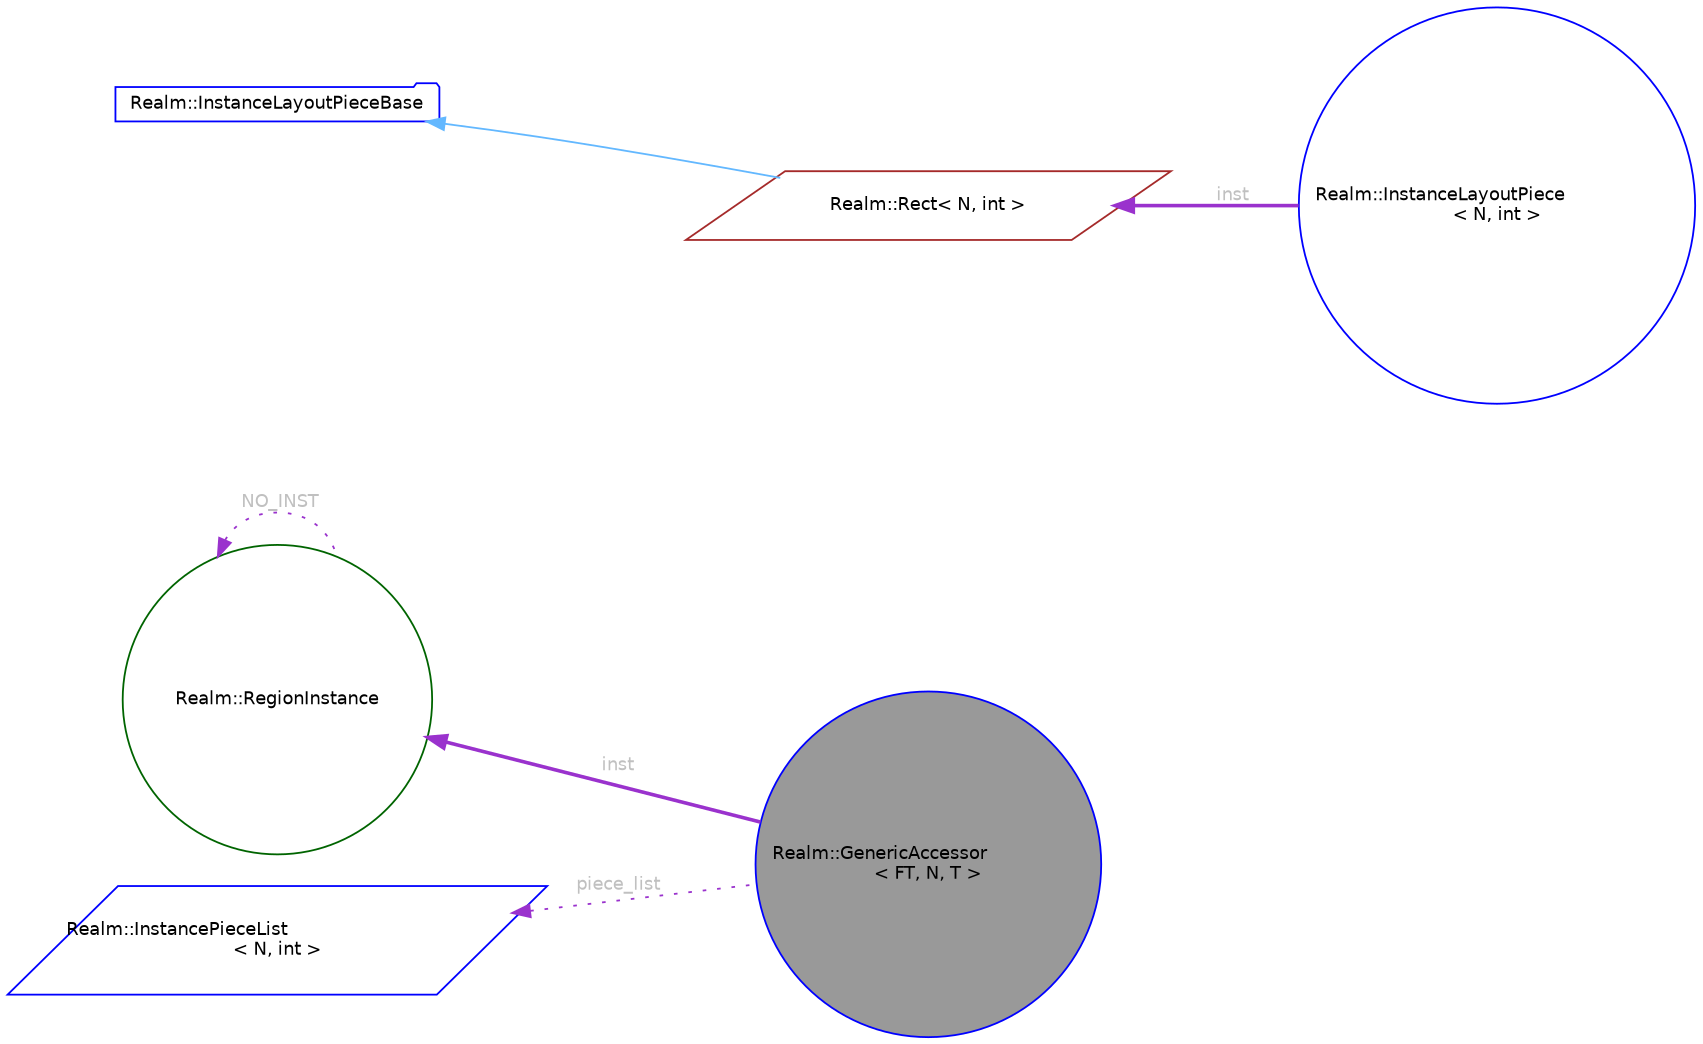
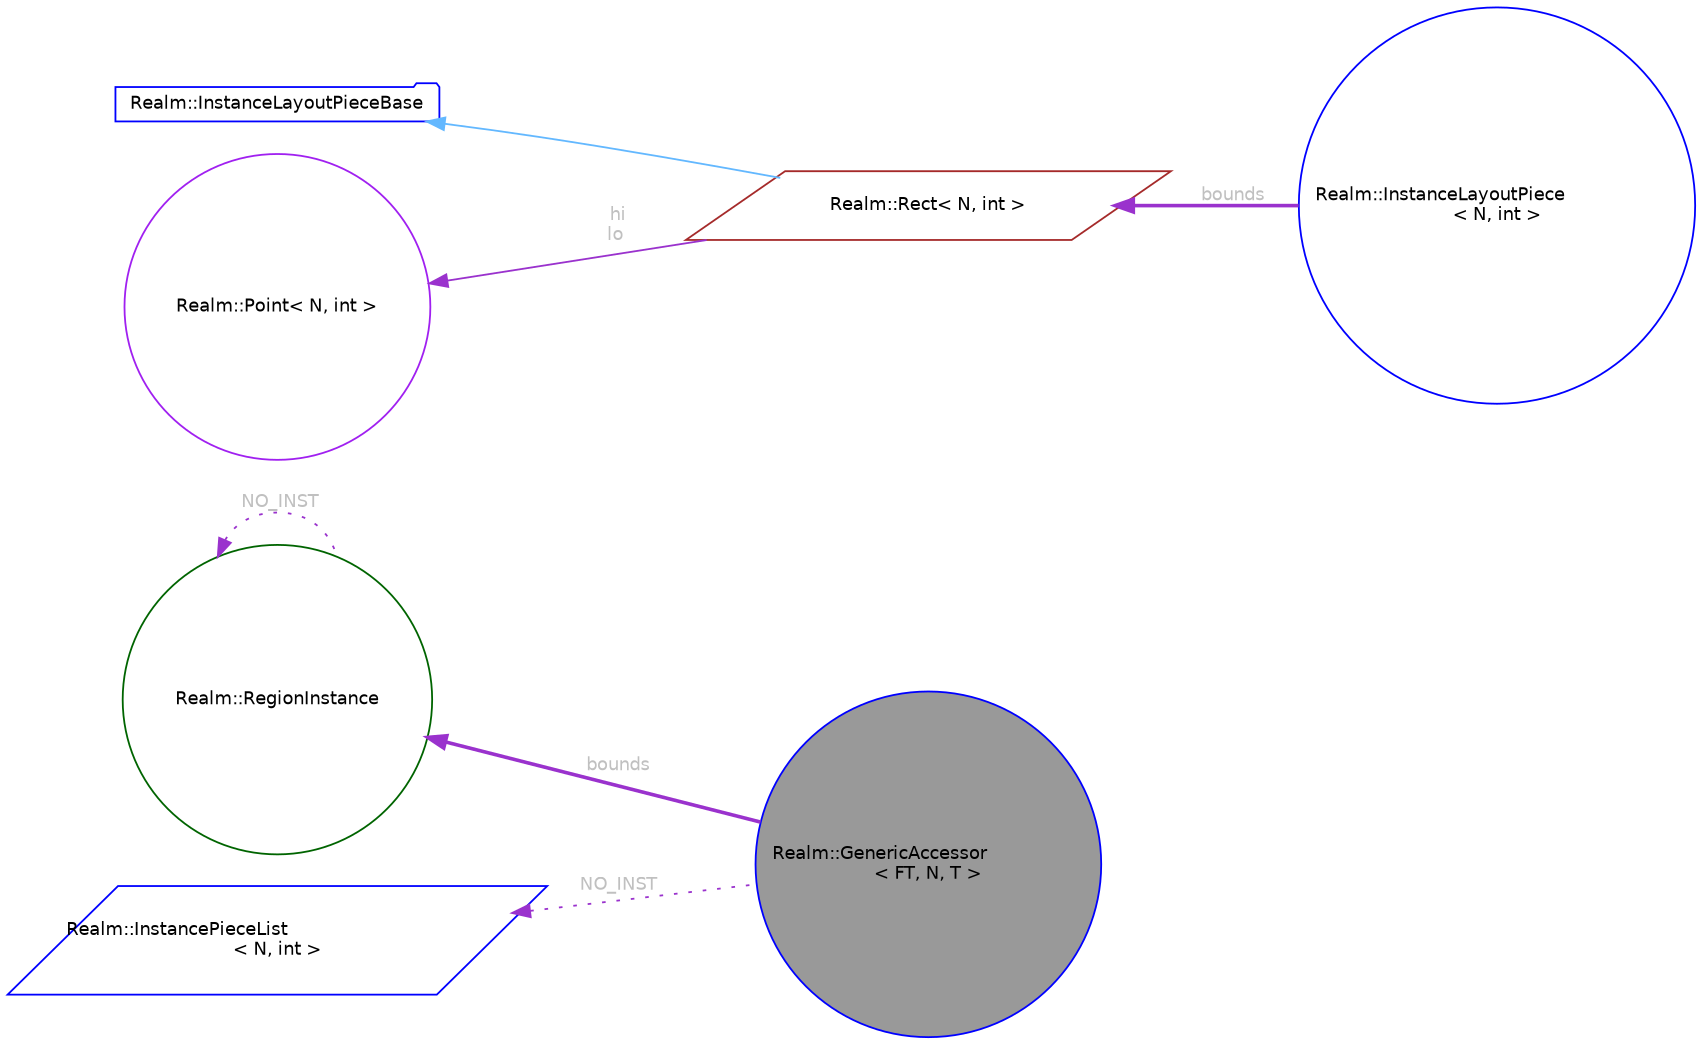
edge "Realm::InstanceLayoutPiece < N, int >" -> "Realm::Rect< N, int >": label " inst" -> " bounds"
node "Realm::Point< N, int >": added
edge "Realm::GenericAccessor < FT, N, T >" -> "Realm::RegionInstance": label " inst" -> " bounds"
edge "Realm::GenericAccessor < FT, N, T >" -> "Realm::InstancePieceList < N, int >": label " piece_list" -> " NO_INST"
